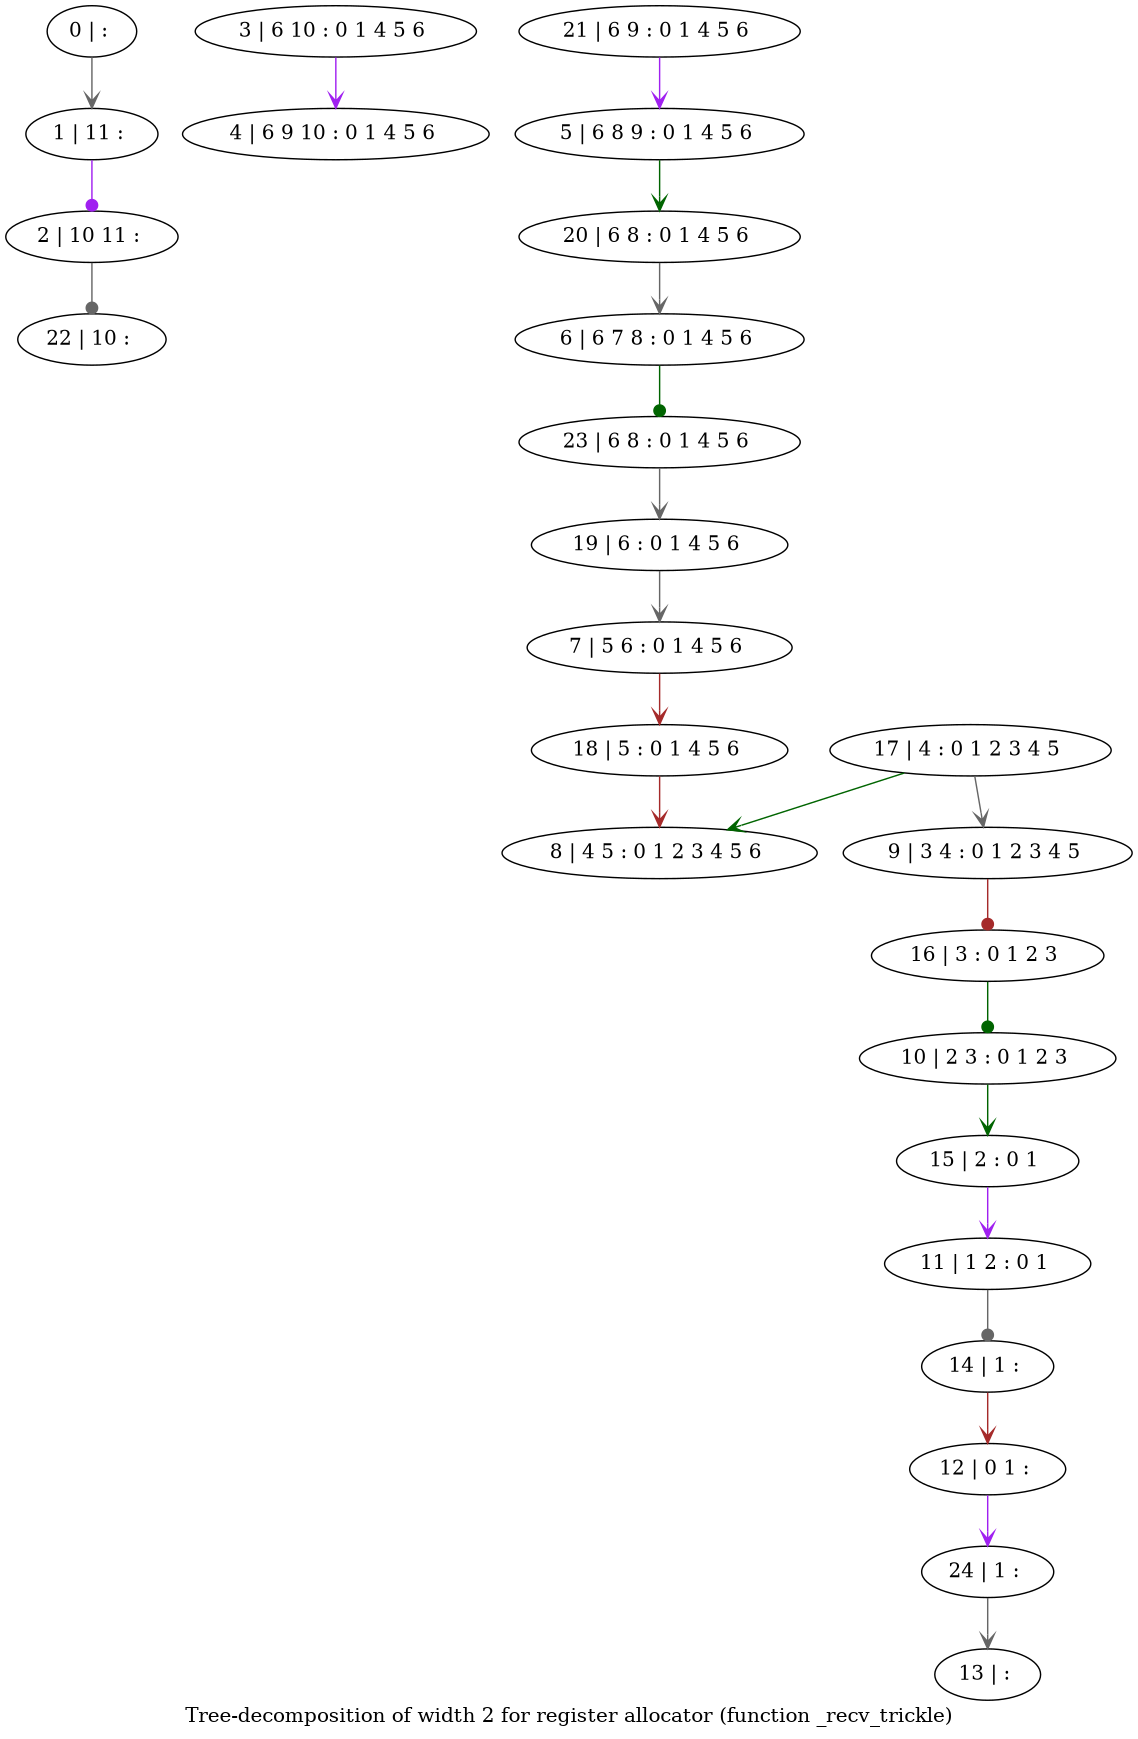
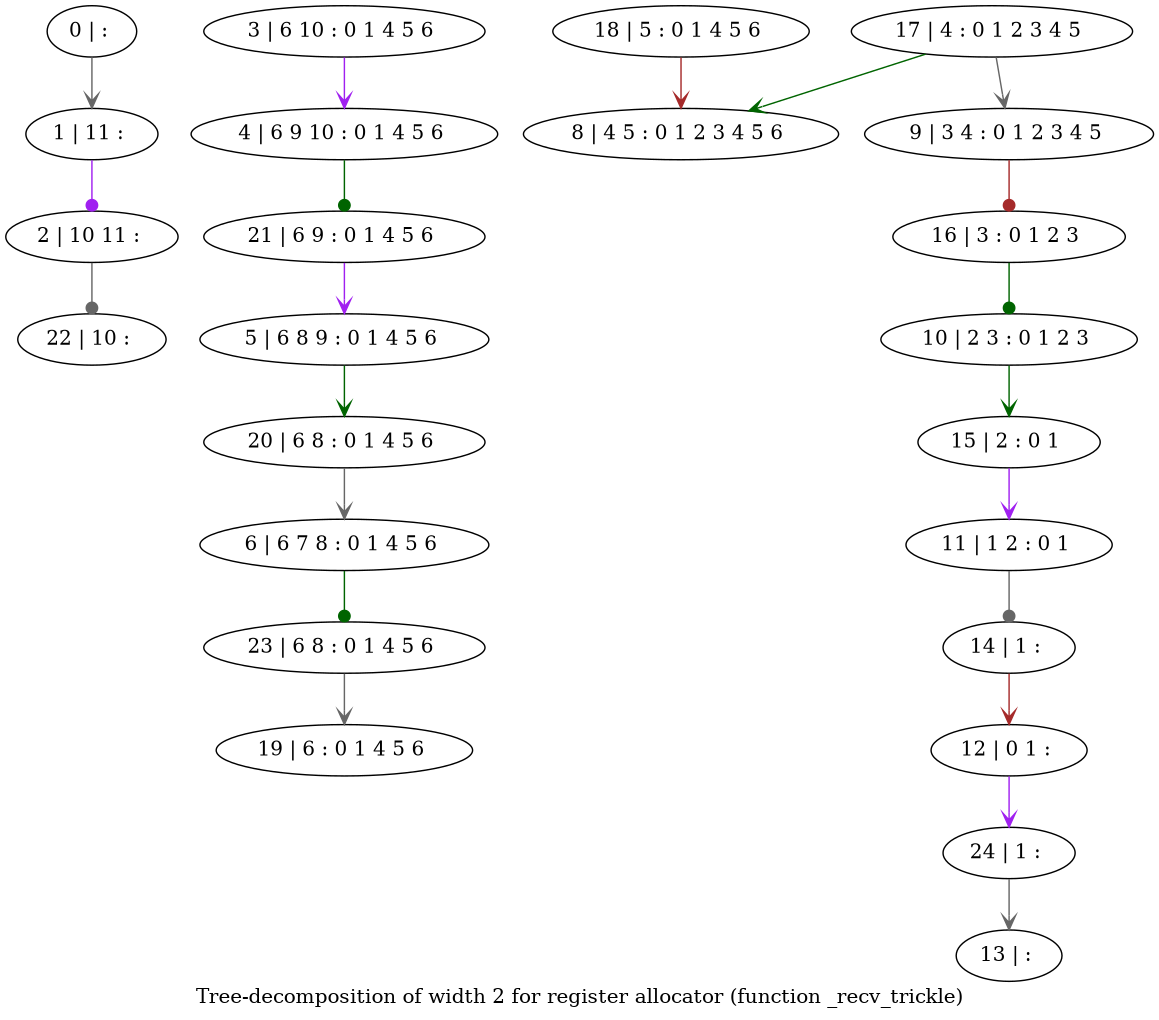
edge "4 | 6 9 10 : 0 1 4 5 6" -> "21 | 6 9 : 0 1 4 5 6": added
node "7 | 5 6 : 0 1 4 5 6": removed
